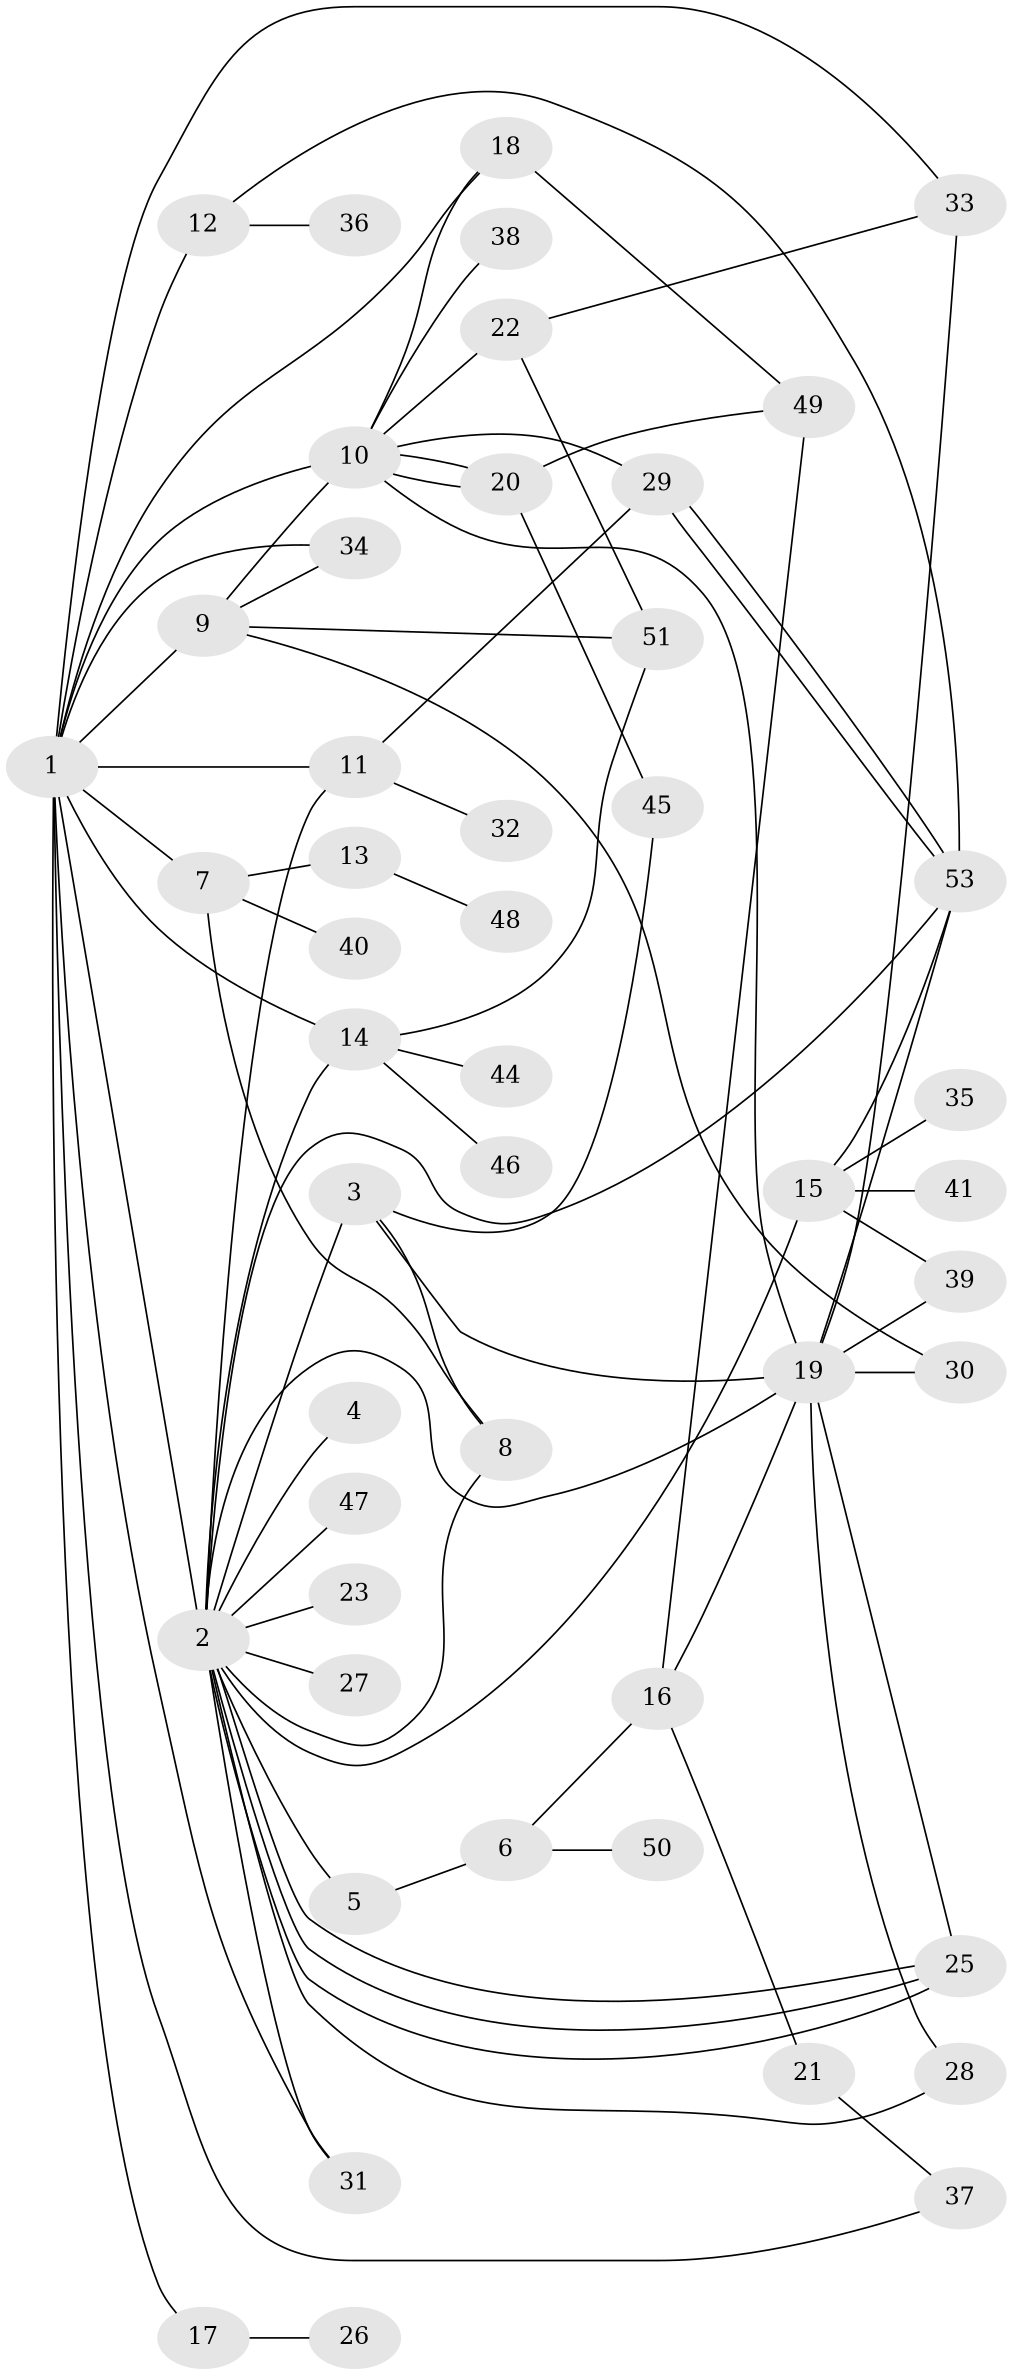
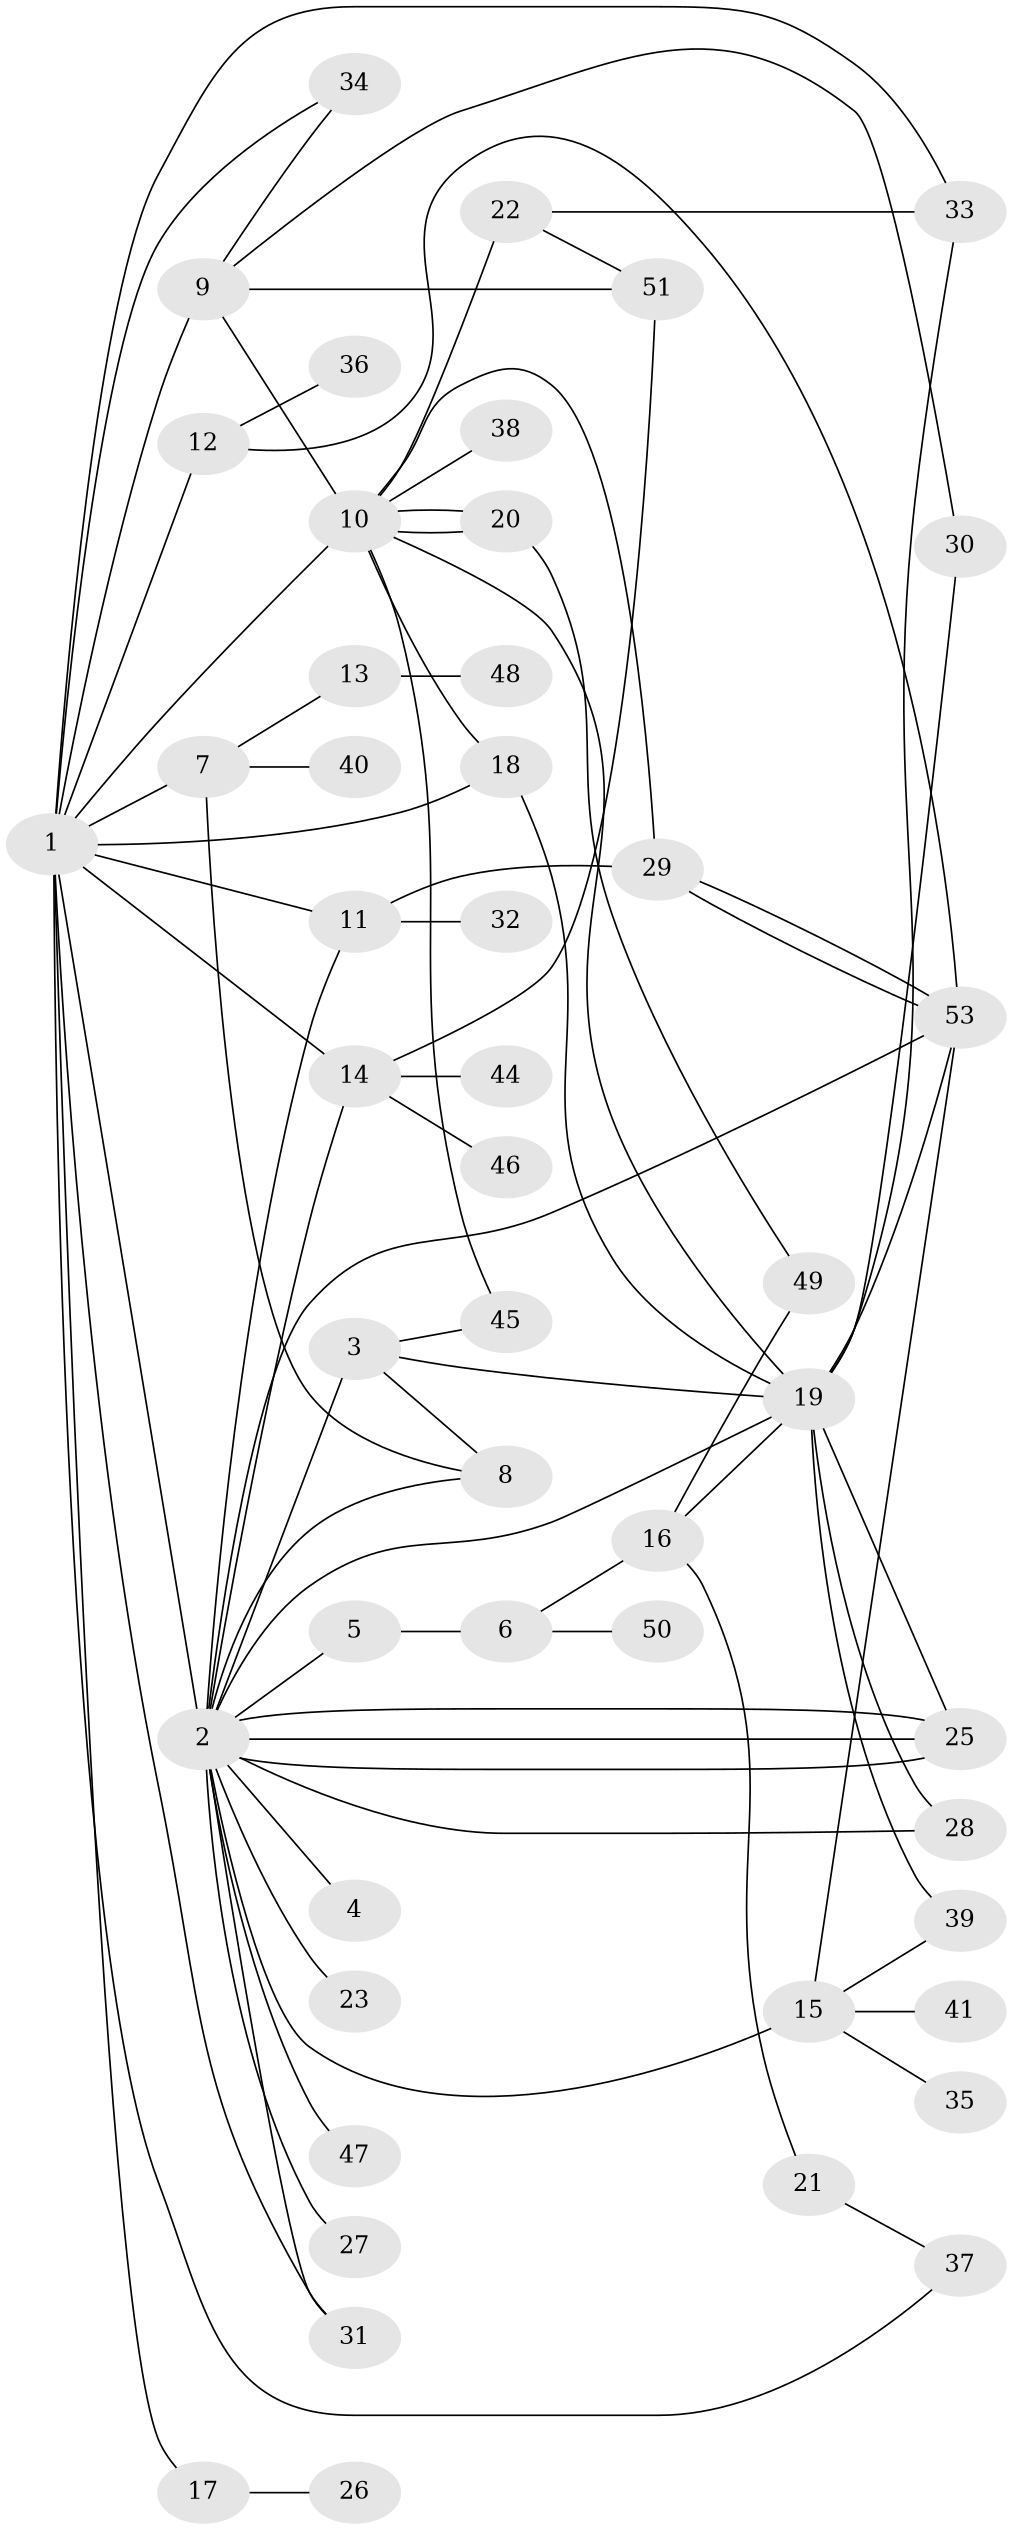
edge "18" -- "49": now "18" -- "19"
edge "20" -- "45": now "10" -- "45"
